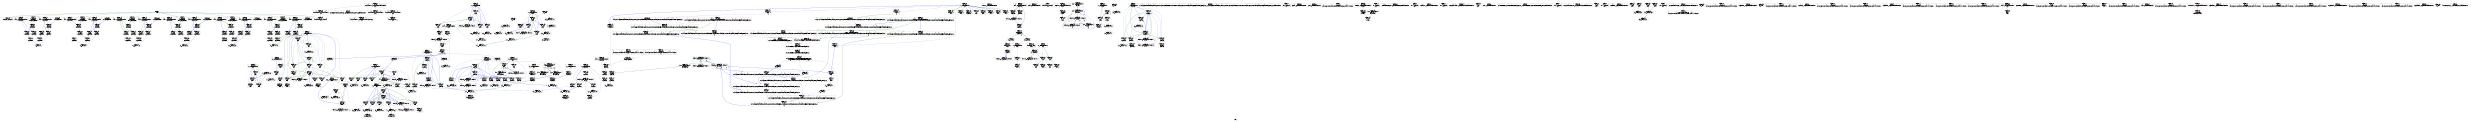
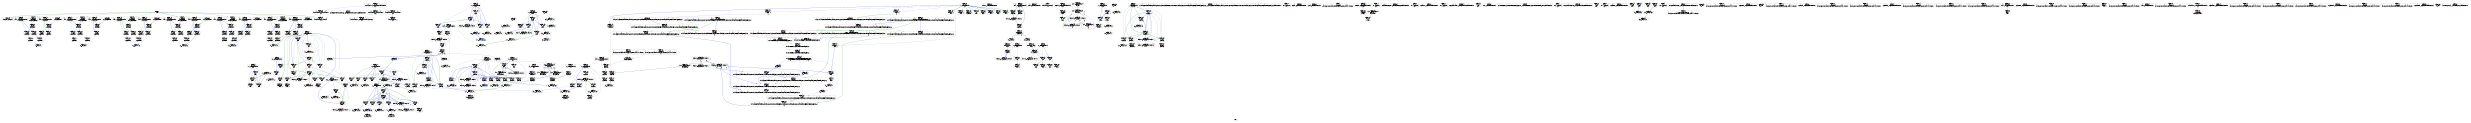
node "NodeID: 167": added
node "NodeID: 170": removed
node "NodeID: 181": added
